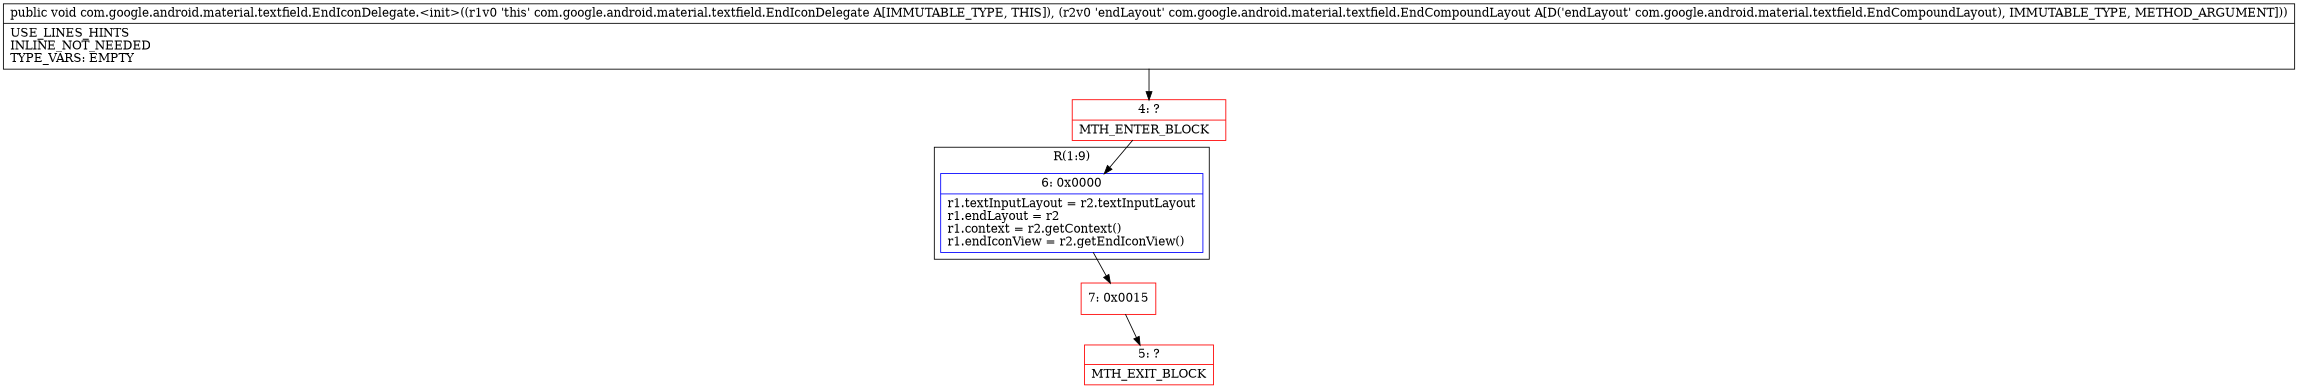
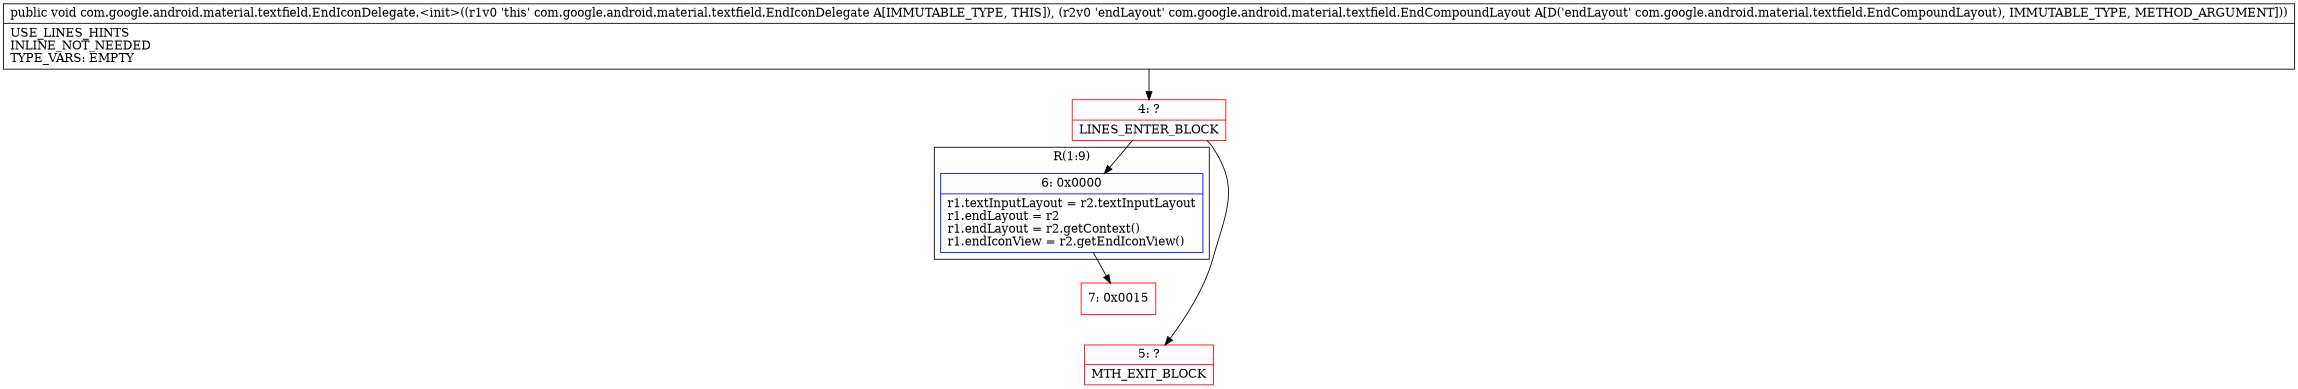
node "4: ?": text "MTH_ENTER_BLOCK" -> "LINES_ENTER_BLOCK"
node "6: 0x0000": text "r1.context = r2.getContext()" -> "r1.endLayout = r2.getContext()"
edge "7: 0x0015" -> "5: ?": now "4: ?" -> "5: ?"
